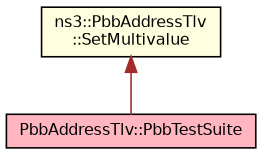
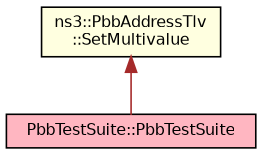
node "PbbAddressTlv::PbbTestSuite": label "PbbAddressTlv::PbbTestSuite" -> "PbbTestSuite::PbbTestSuite"
